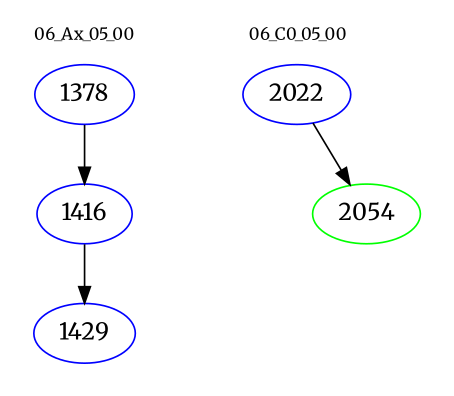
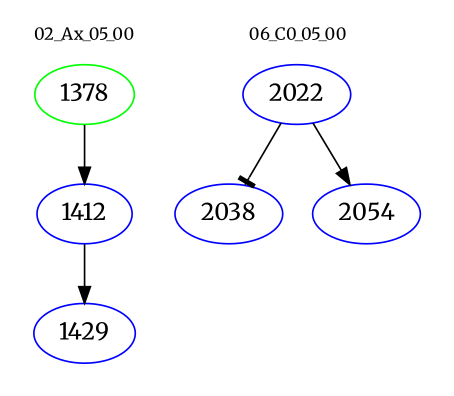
cluster "06_Ax_05_00": label "06_Ax_05_00" -> "02_Ax_05_00"
node "1378": color blue -> green
node "1416": label "1416" -> "1412"
node "2038": added
node "2054": color green -> blue
